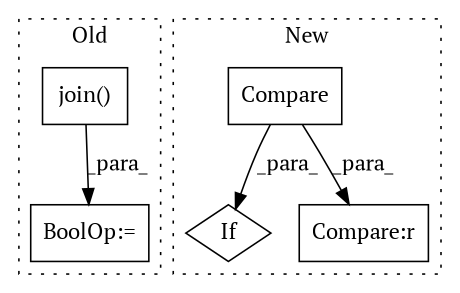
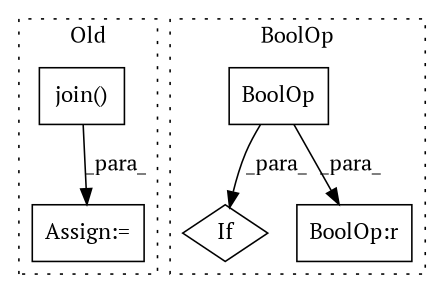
cluster "New": label "New" -> "BoolOp"
node "Compare": label "Compare" -> "BoolOp"
node "BoolOp:=": label "BoolOp:=" -> "Assign:="
node "Compare:r": label "Compare:r" -> "BoolOp:r"
